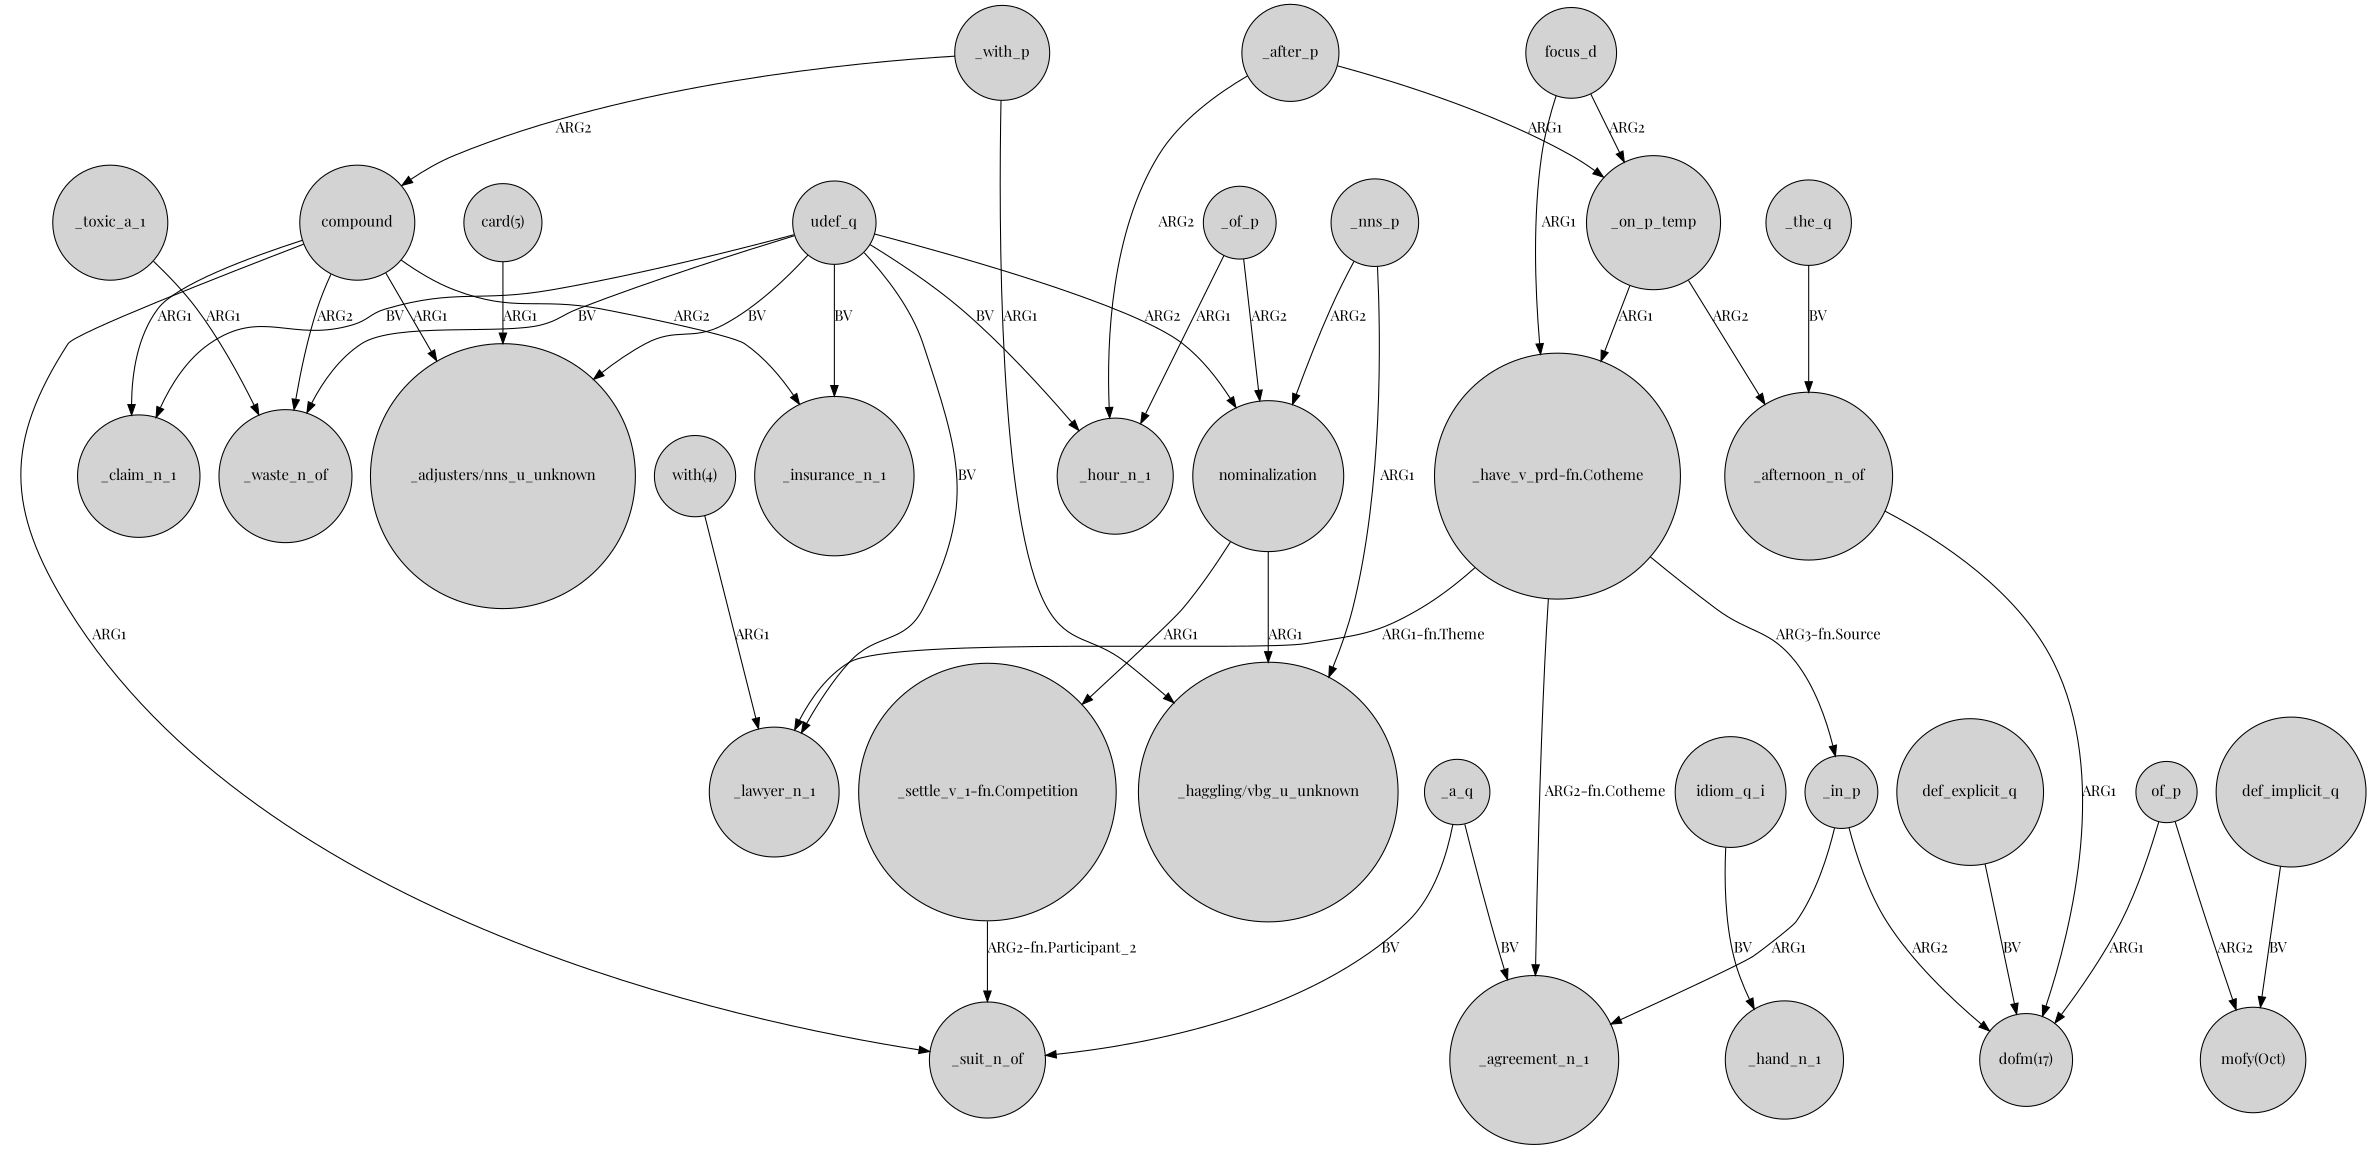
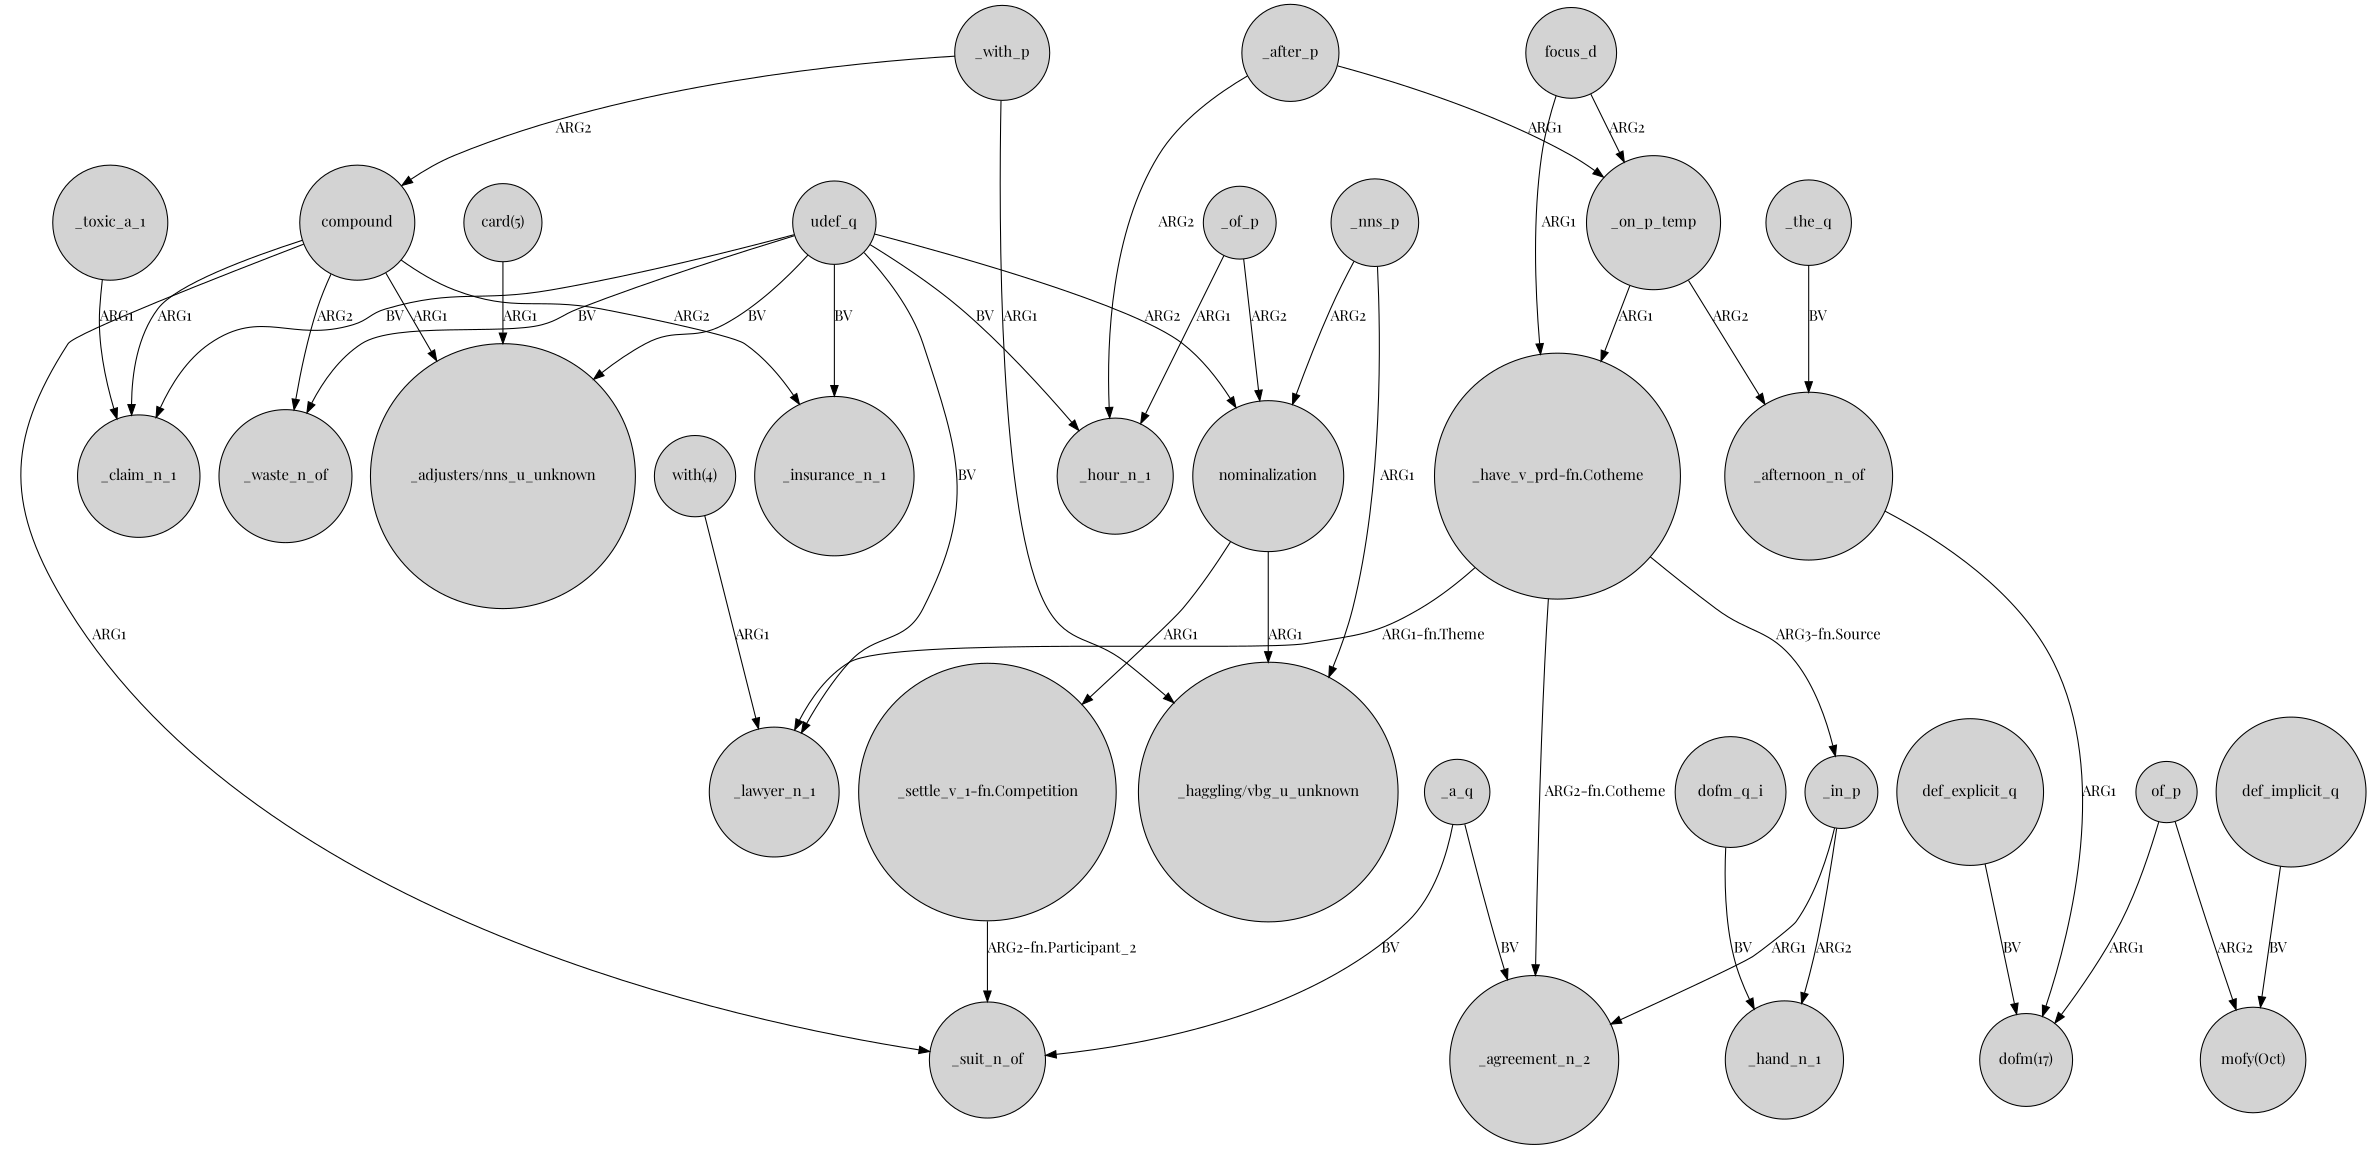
edge "_toxic_a_1" -> "_waste_n_of": now "_toxic_a_1" -> "_claim_n_1"
node "idiom_q_i": label "idiom_q_i" -> "dofm_q_i"
edge "_in_p" -> "dofm(17)": now "_in_p" -> "_hand_n_1"
node "_agreement_n_1": label "_agreement_n_1" -> "_agreement_n_2"
